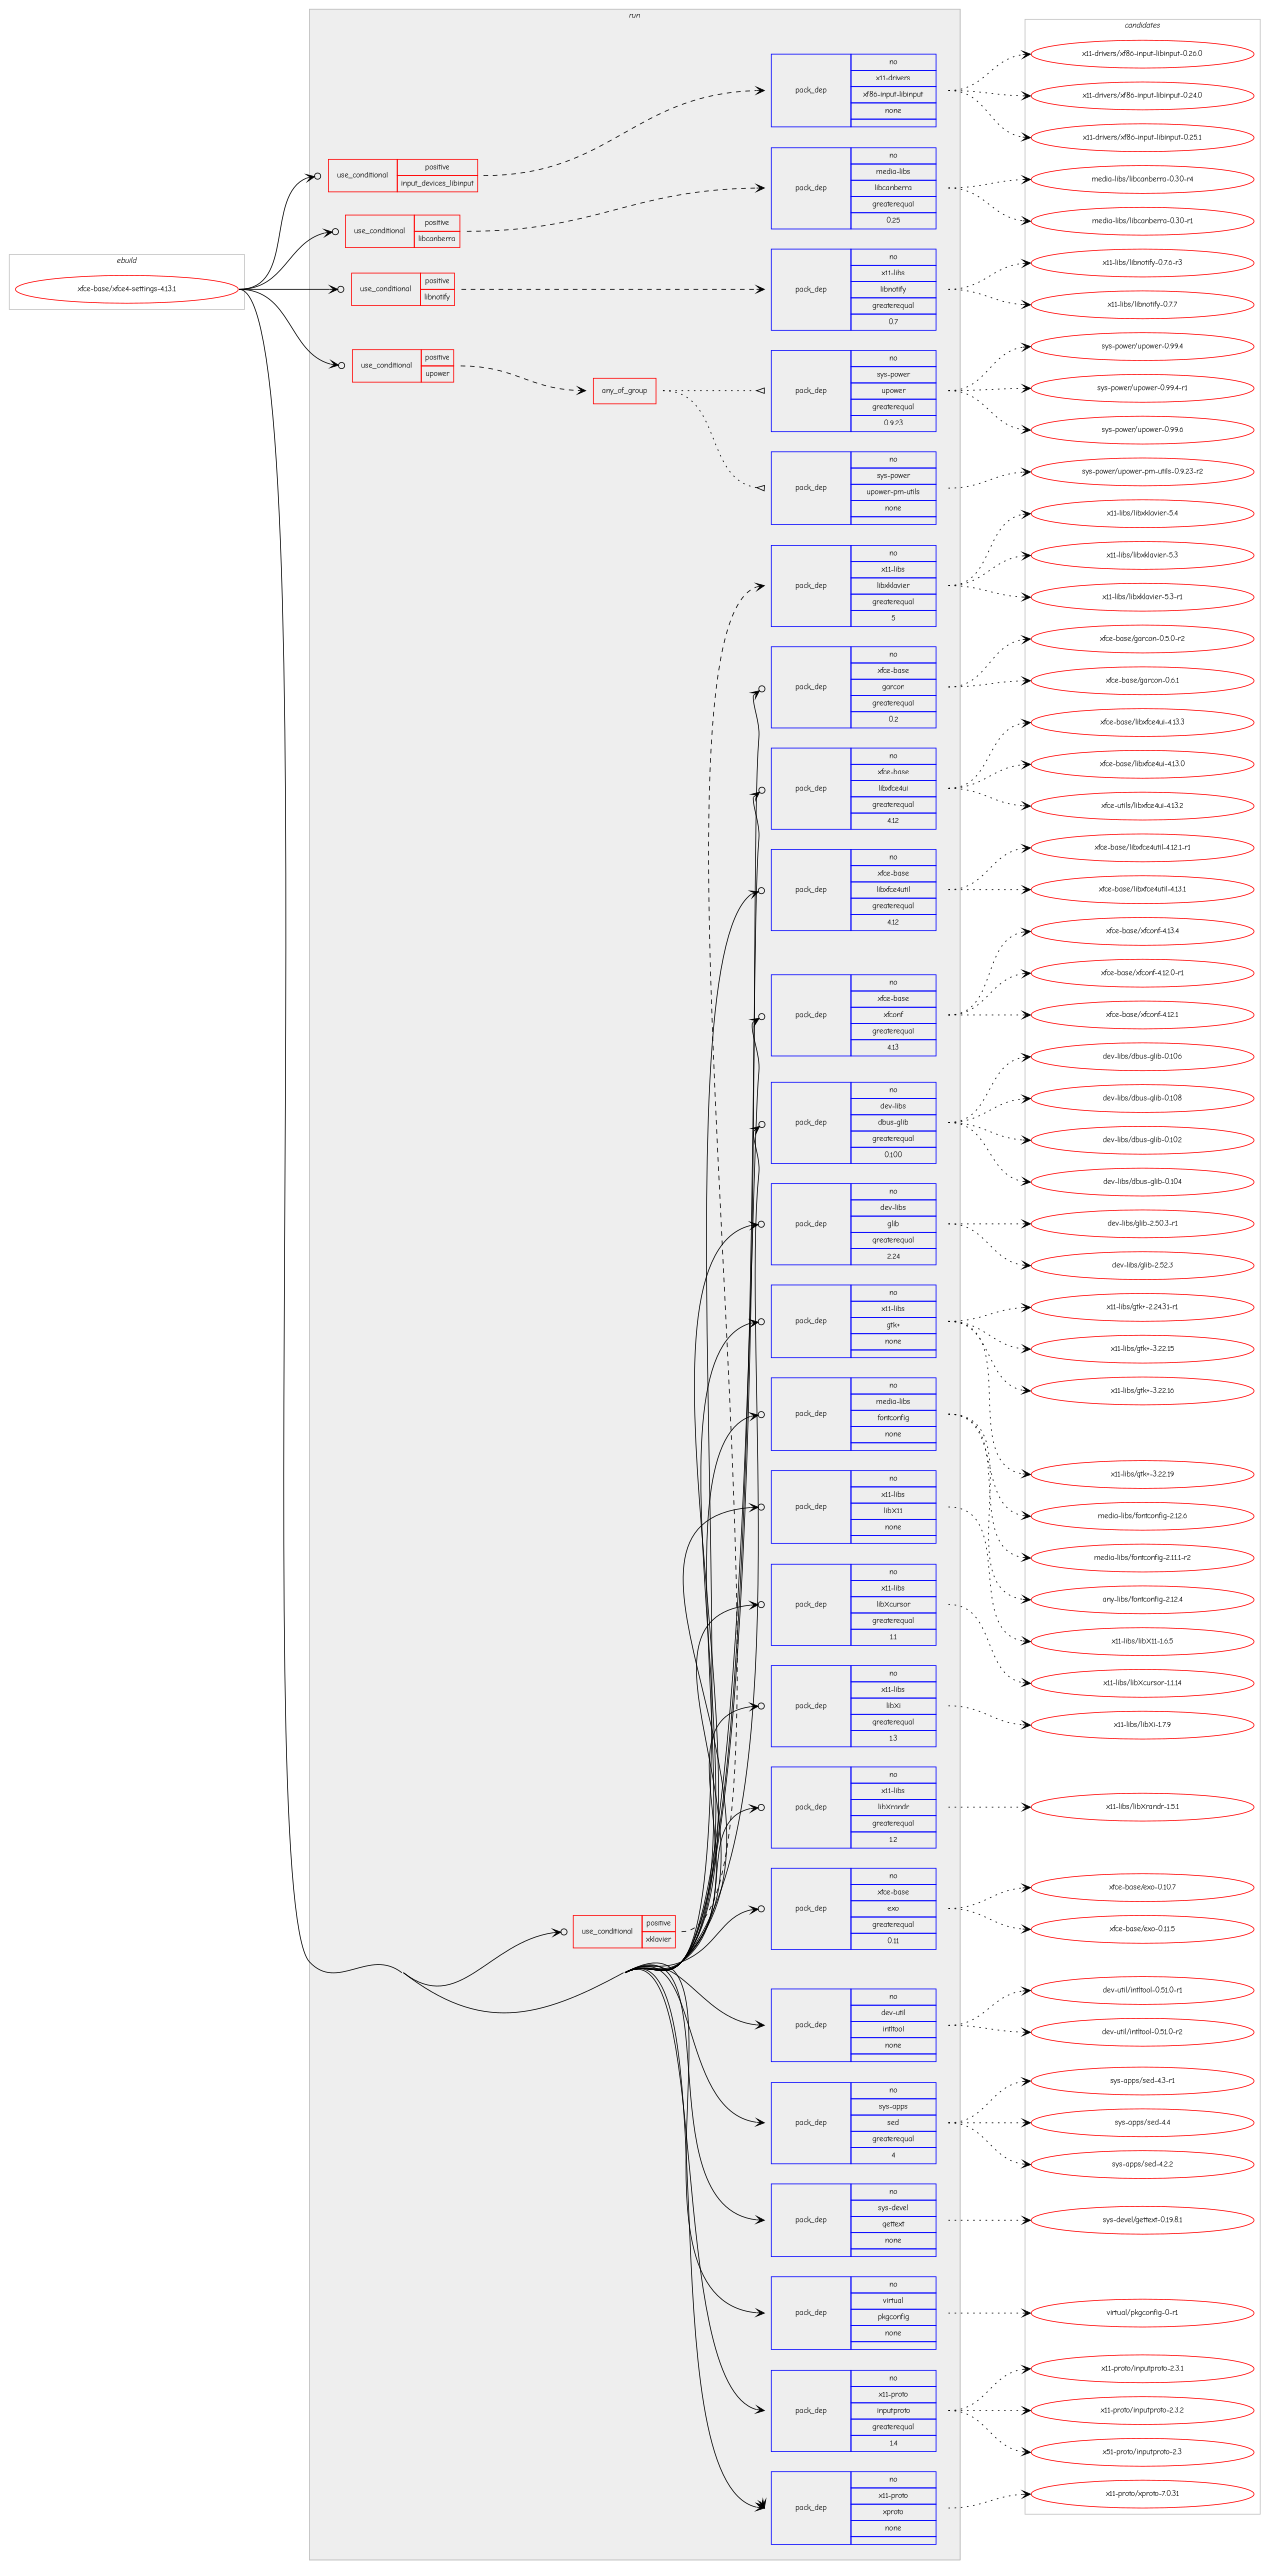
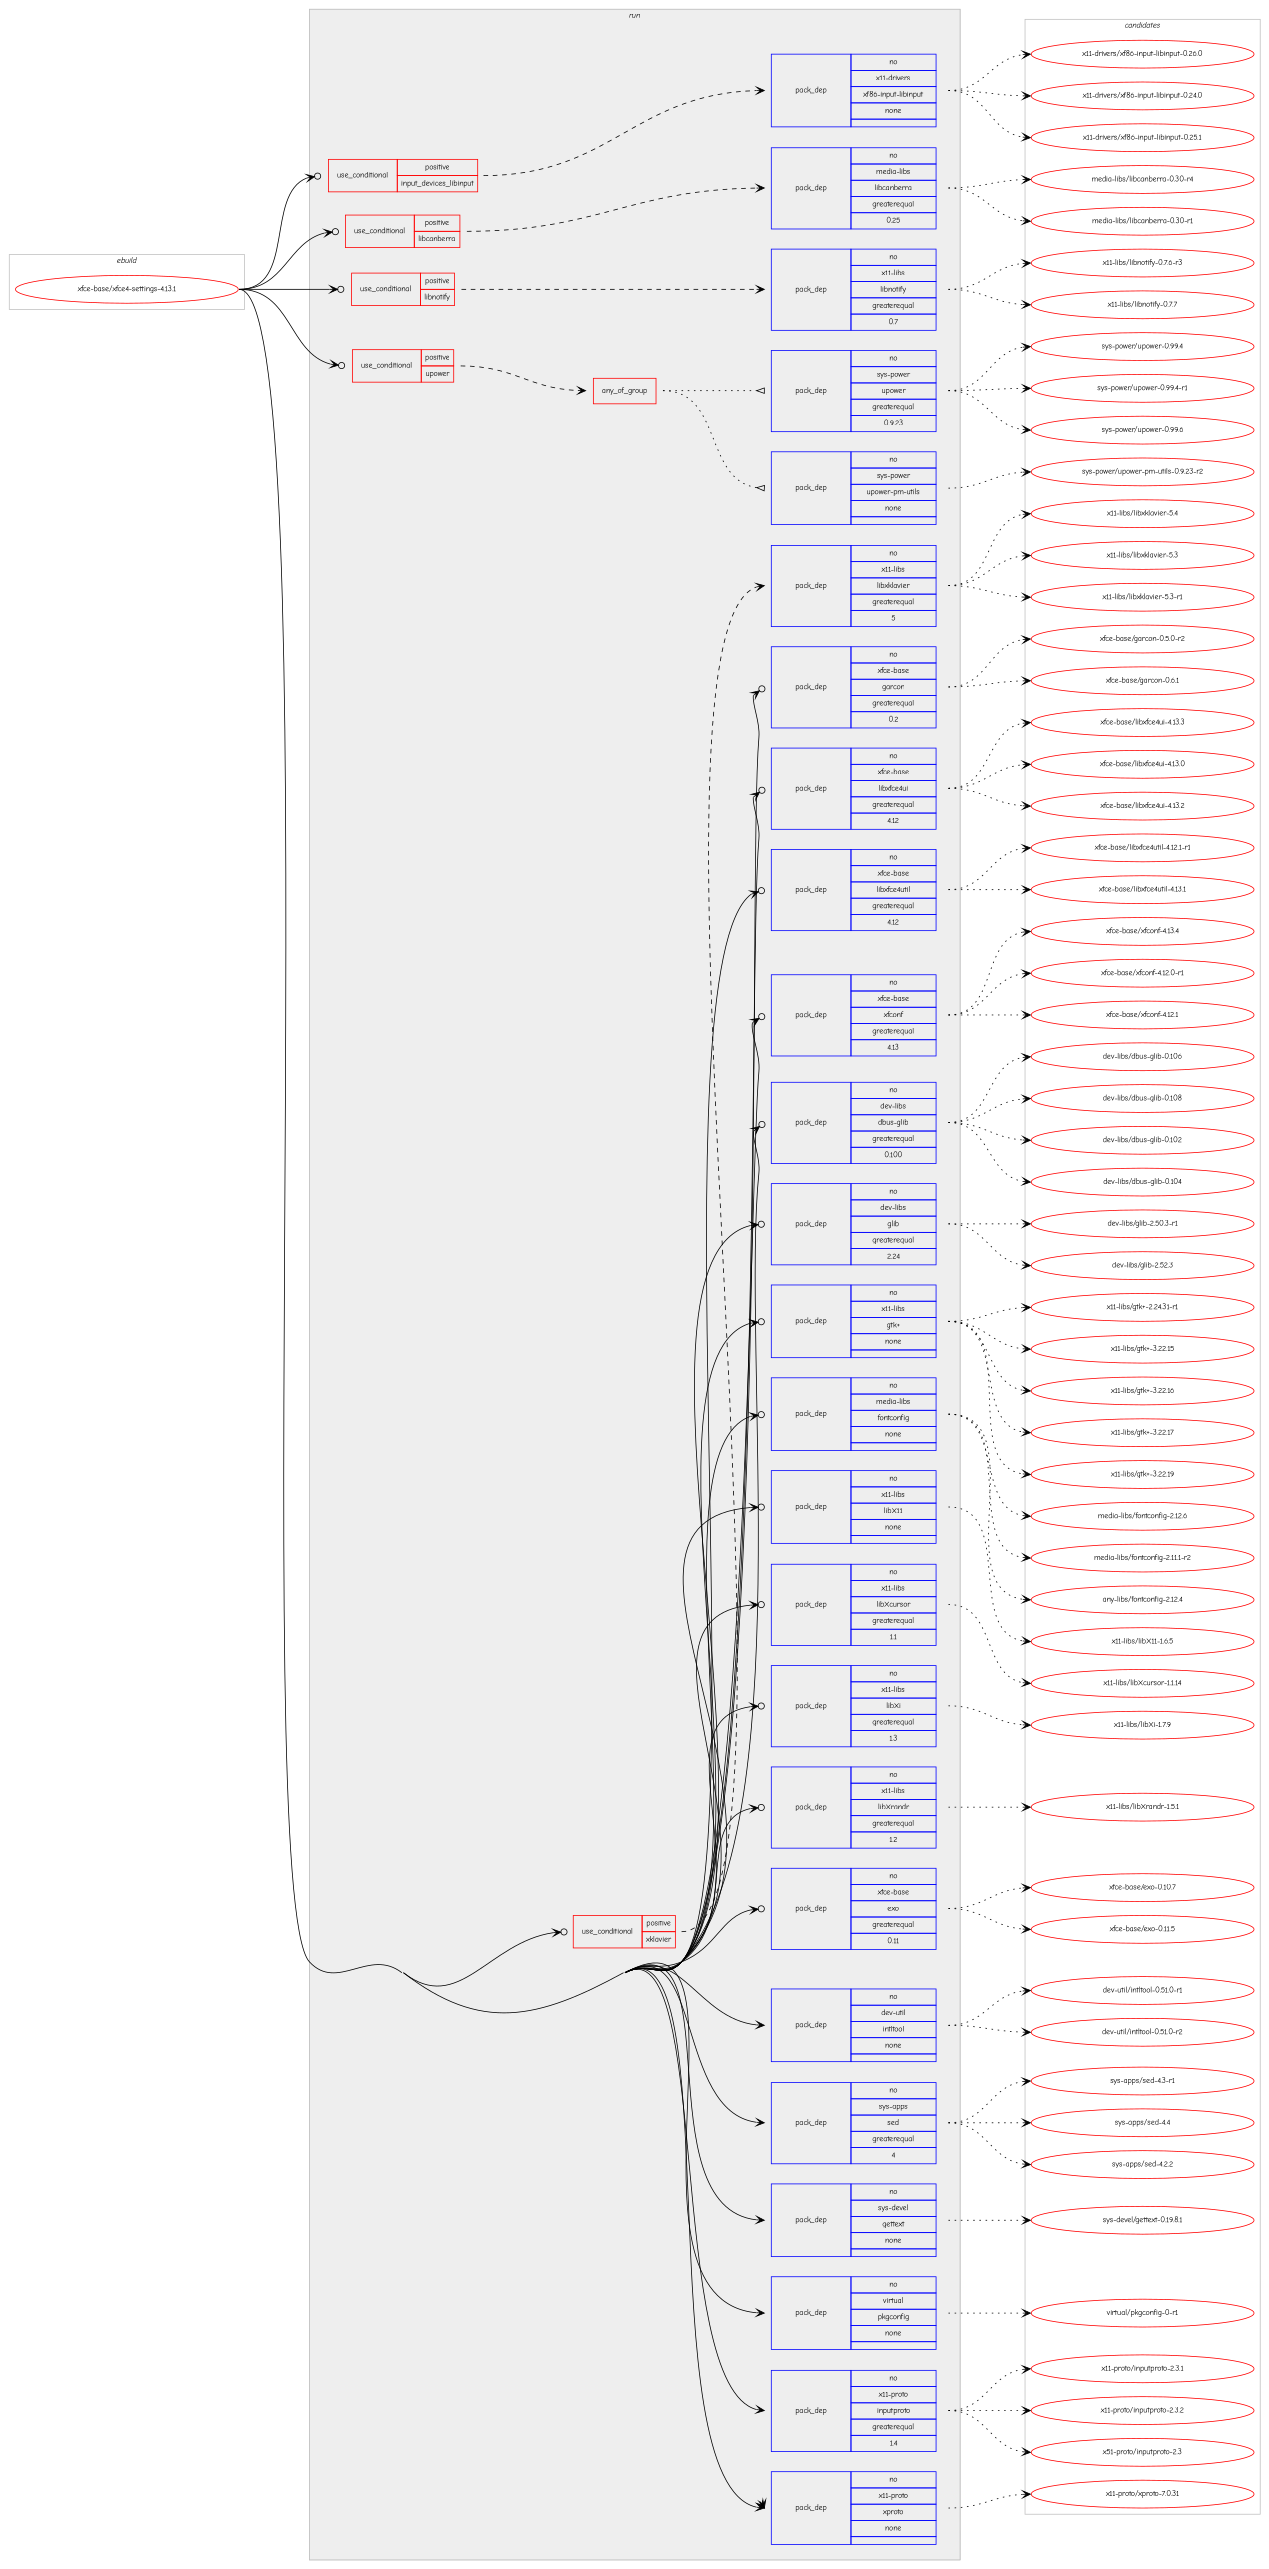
node "xfce-utils/libxfce4ui-4.13.2": label "xfce-utils/libxfce4ui-4.13.2" -> "xfce-base/libxfce4ui-4.13.2"
node "x11-libs/gtk+-3.22.17": added
